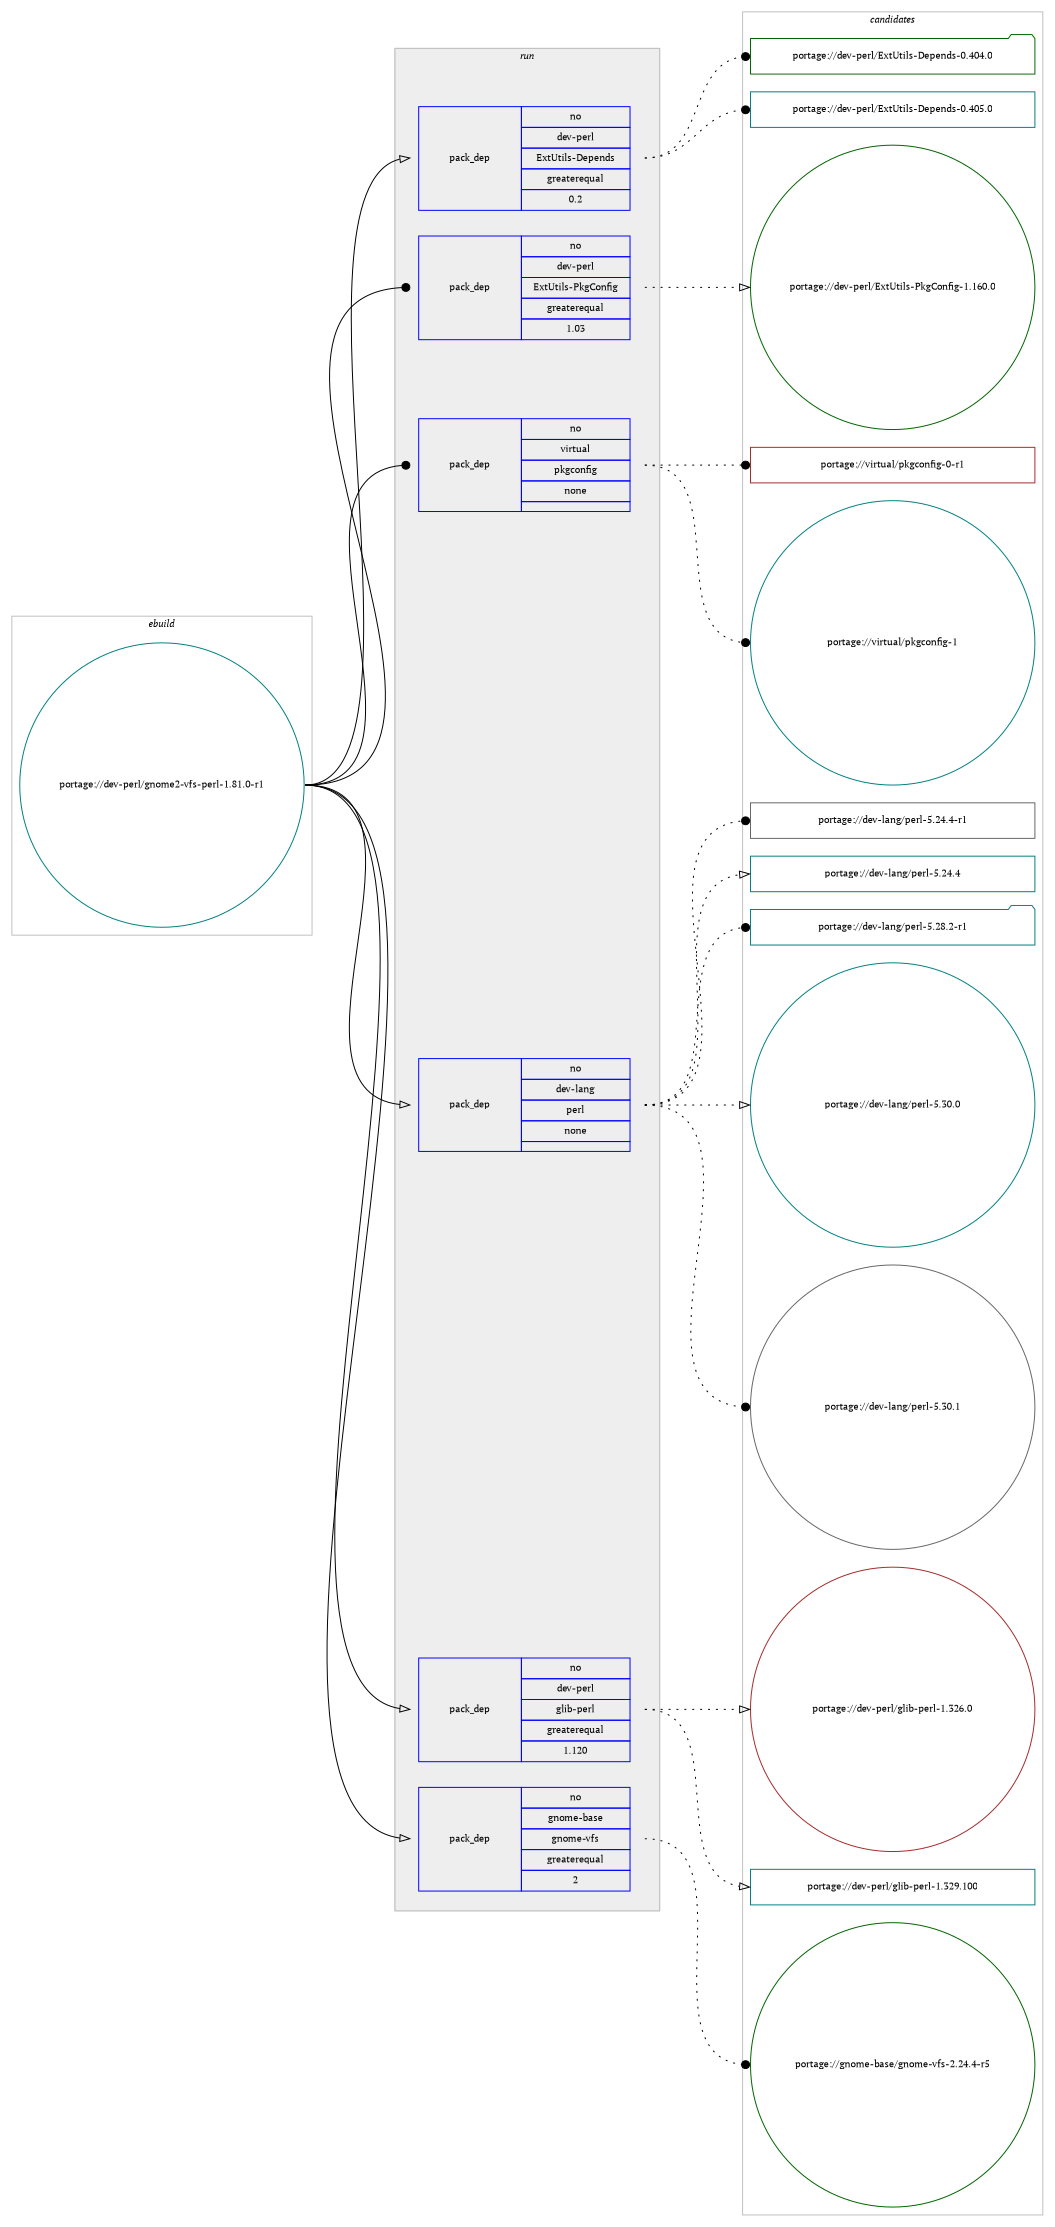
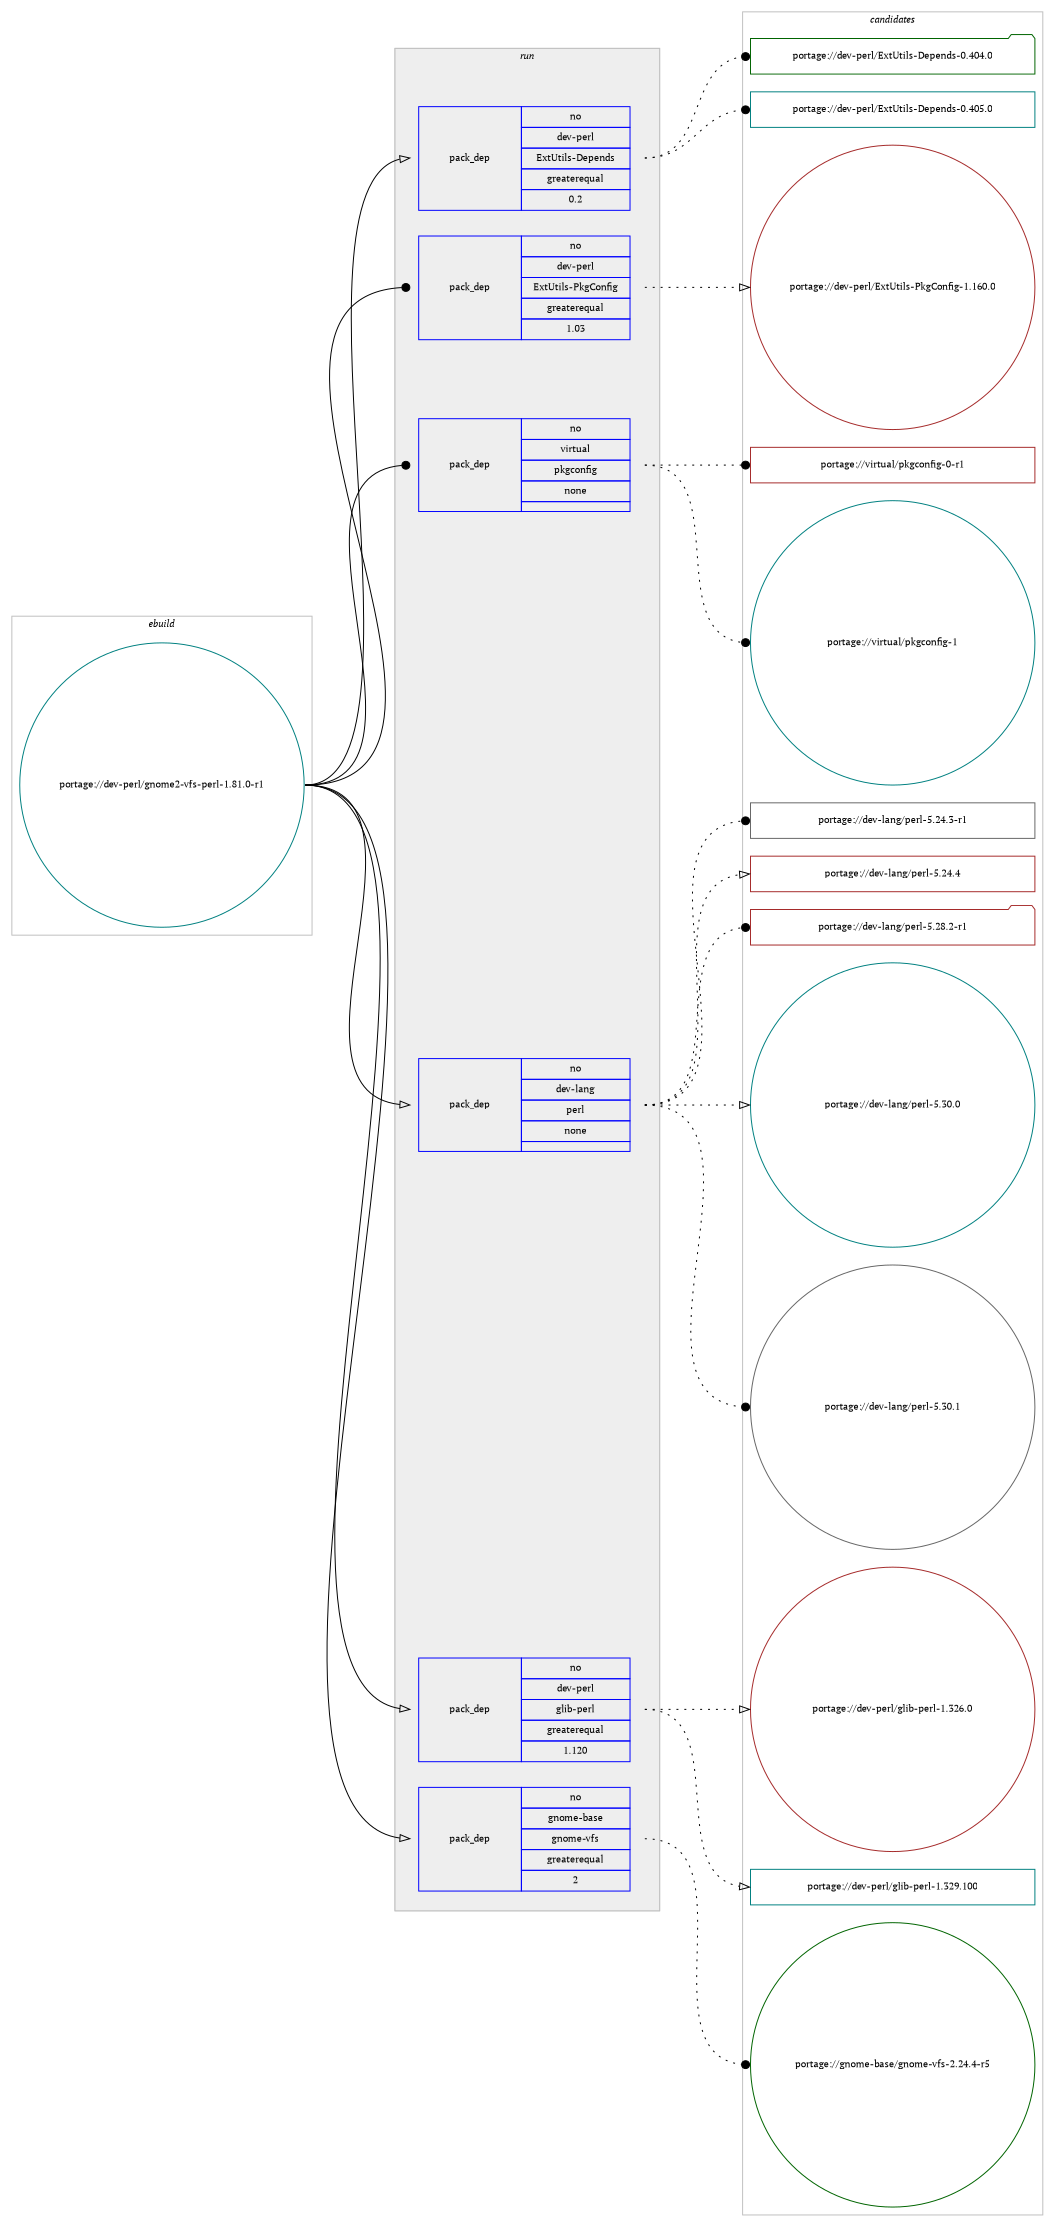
node "portage://dev-perl/ExtUtils-PkgConfig-1.160.0": color darkgreen -> brown
node "portage://dev-lang/perl-5.24.4-r1": label "portage://dev-lang/perl-5.24.4-r1" -> "portage://dev-lang/perl-5.24.3-r1"
node "portage://dev-lang/perl-5.24.4": color teal -> brown
node "portage://dev-lang/perl-5.28.2-r1": color teal -> brown
